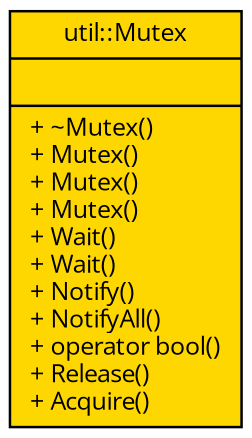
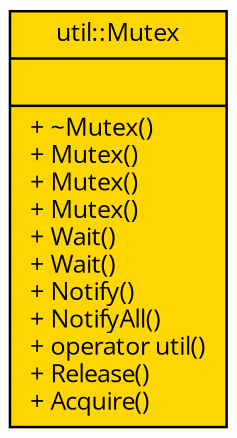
node "util::Mutex": text "+ operator bool()" -> "+ operator util()"
